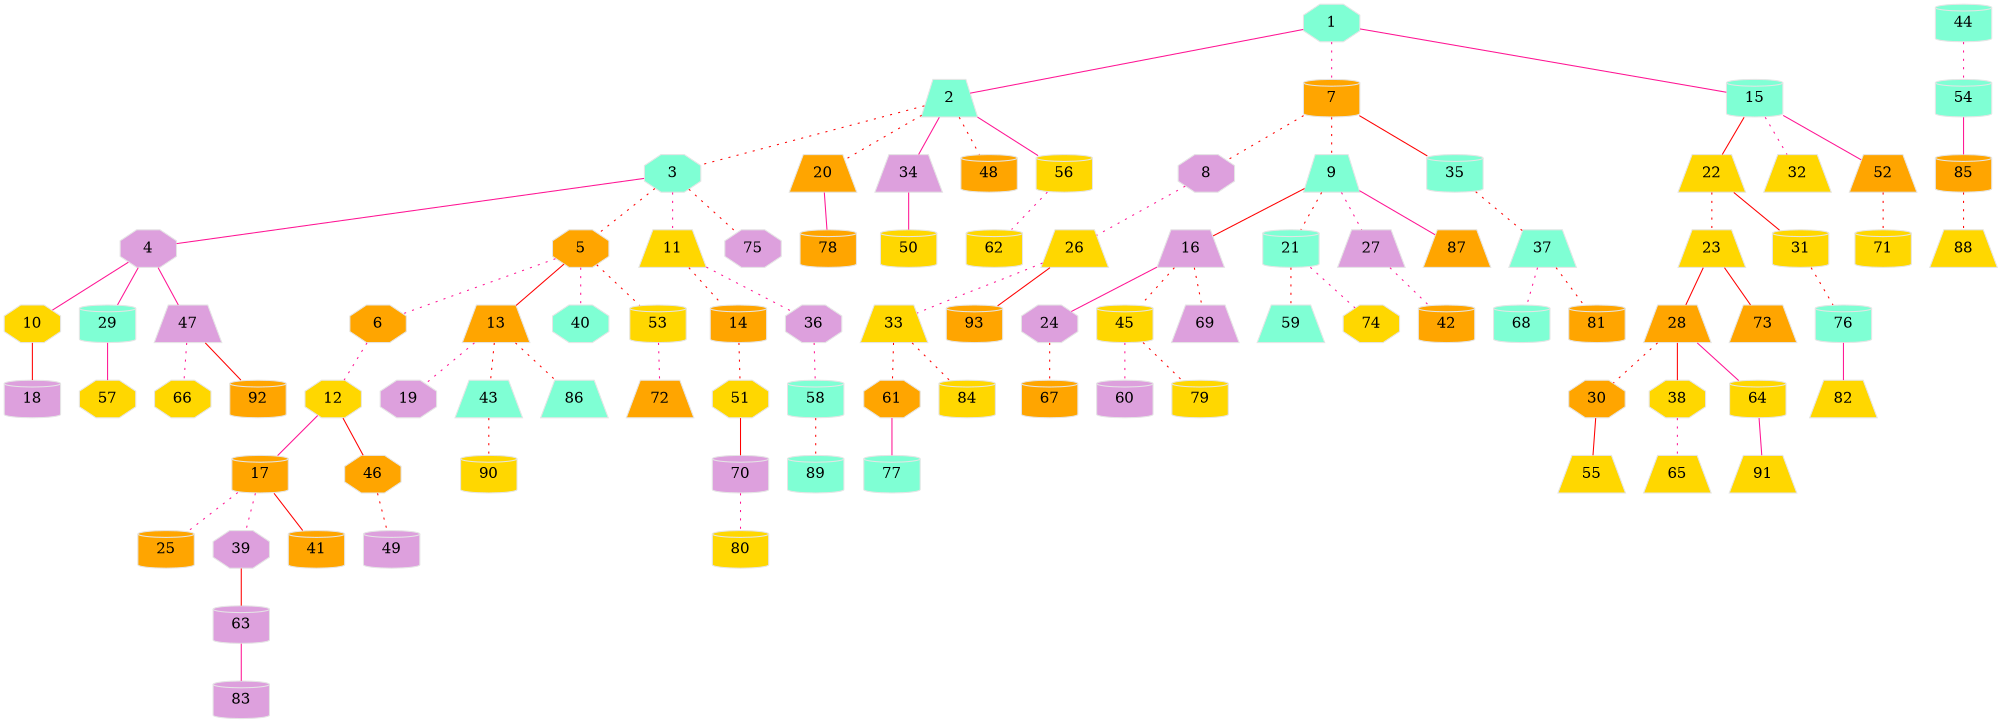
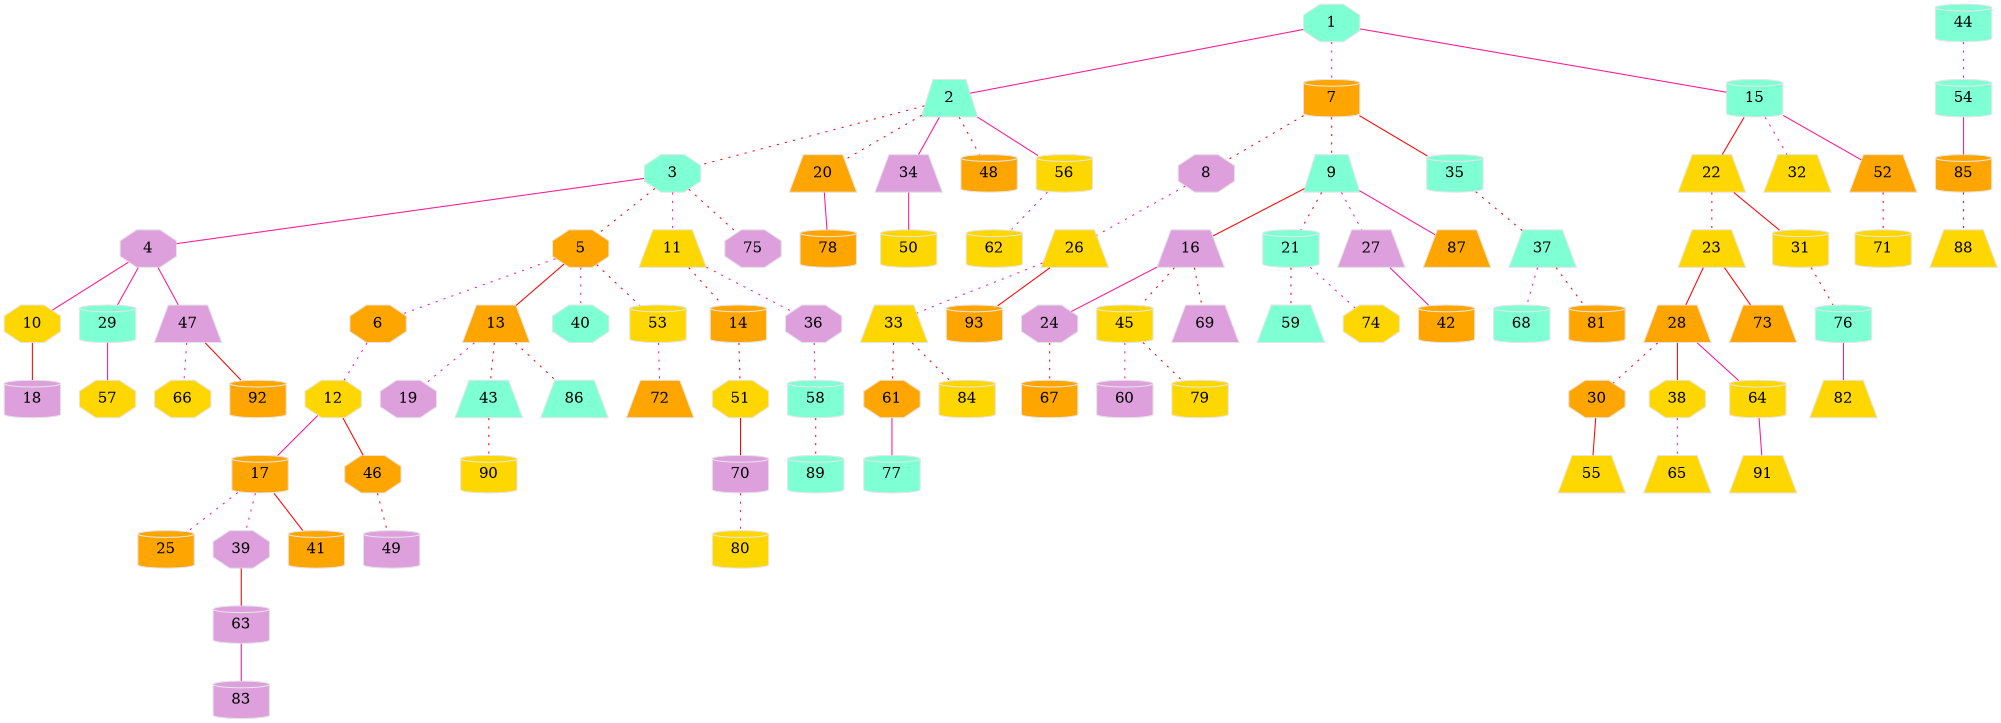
edge "27" -- "42": style dotted -> solid
